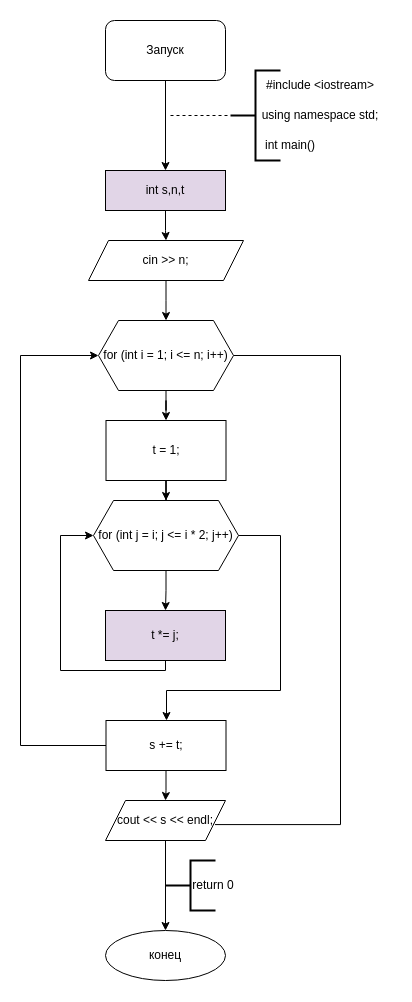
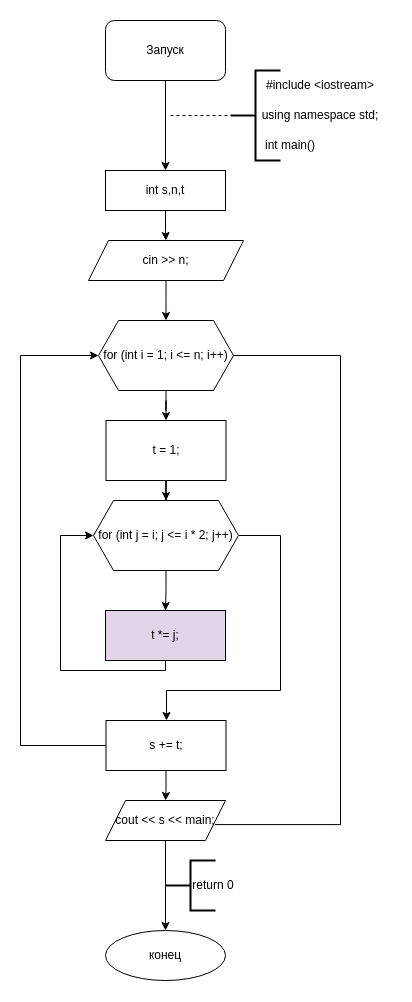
node "int s,n,t": fillcolor #e1d5e7 -> #ffffff
node "cout << s << endl;": label "cout << s << endl;" -> "cout << s << main;"
